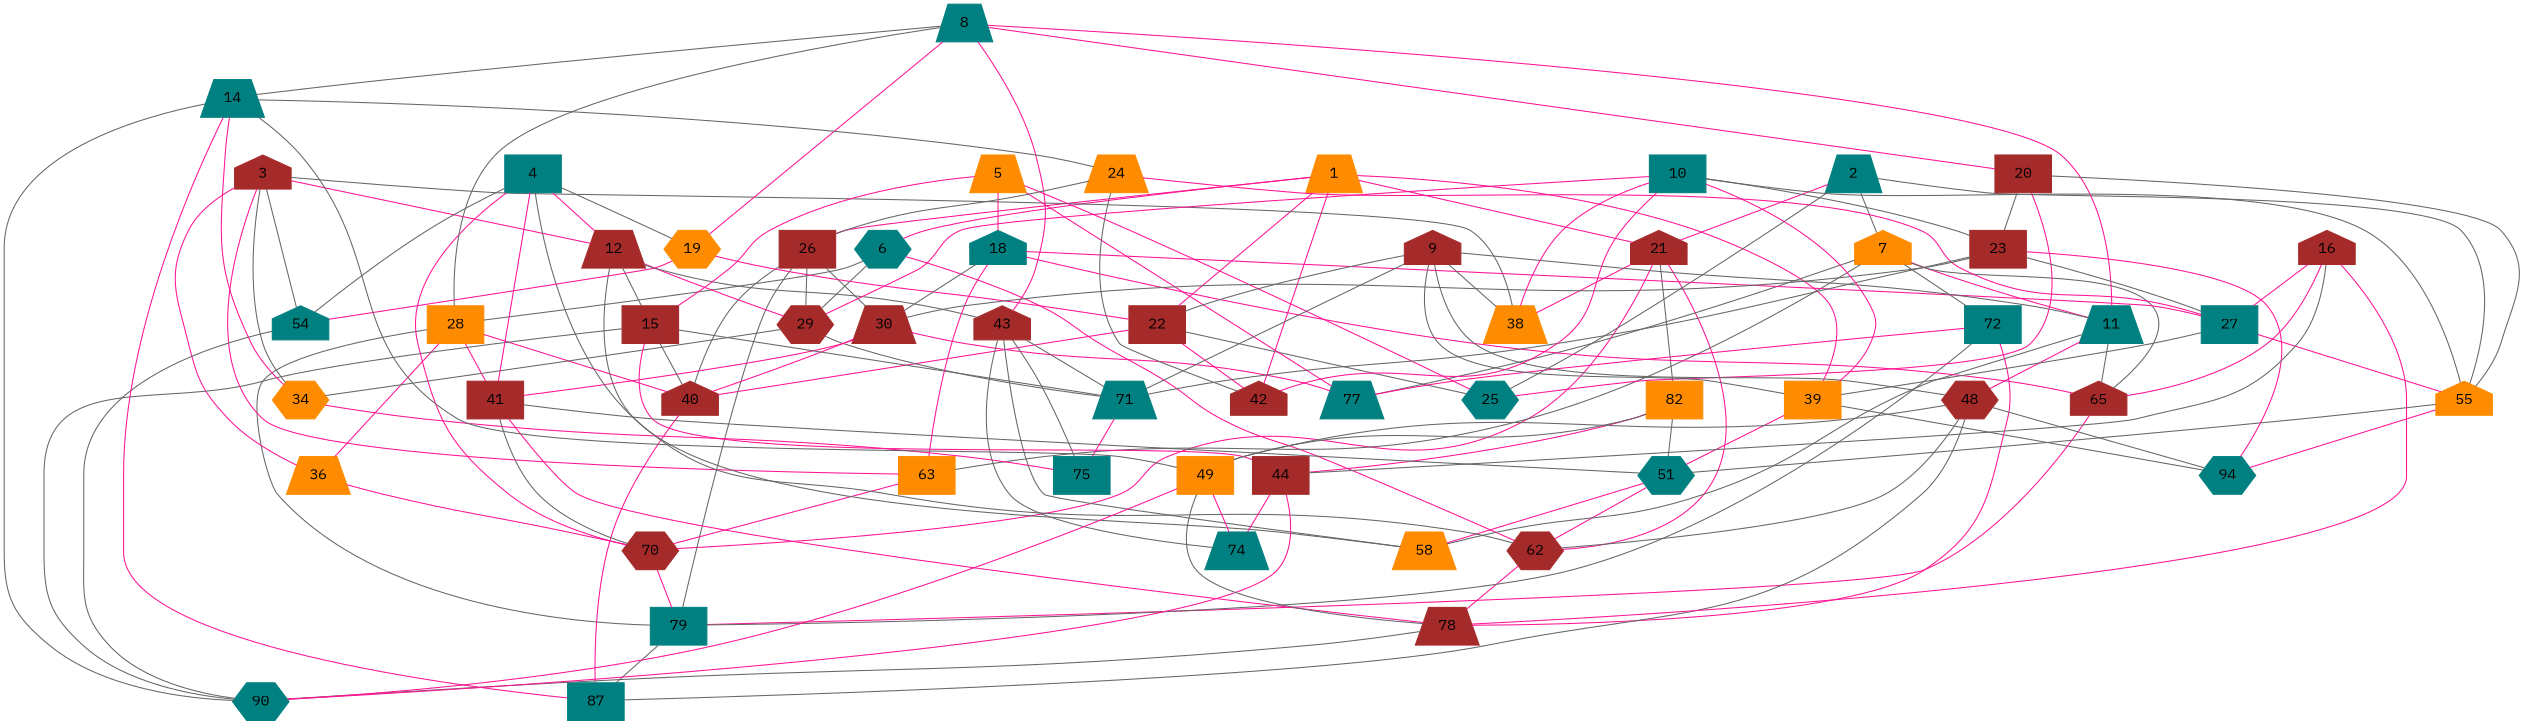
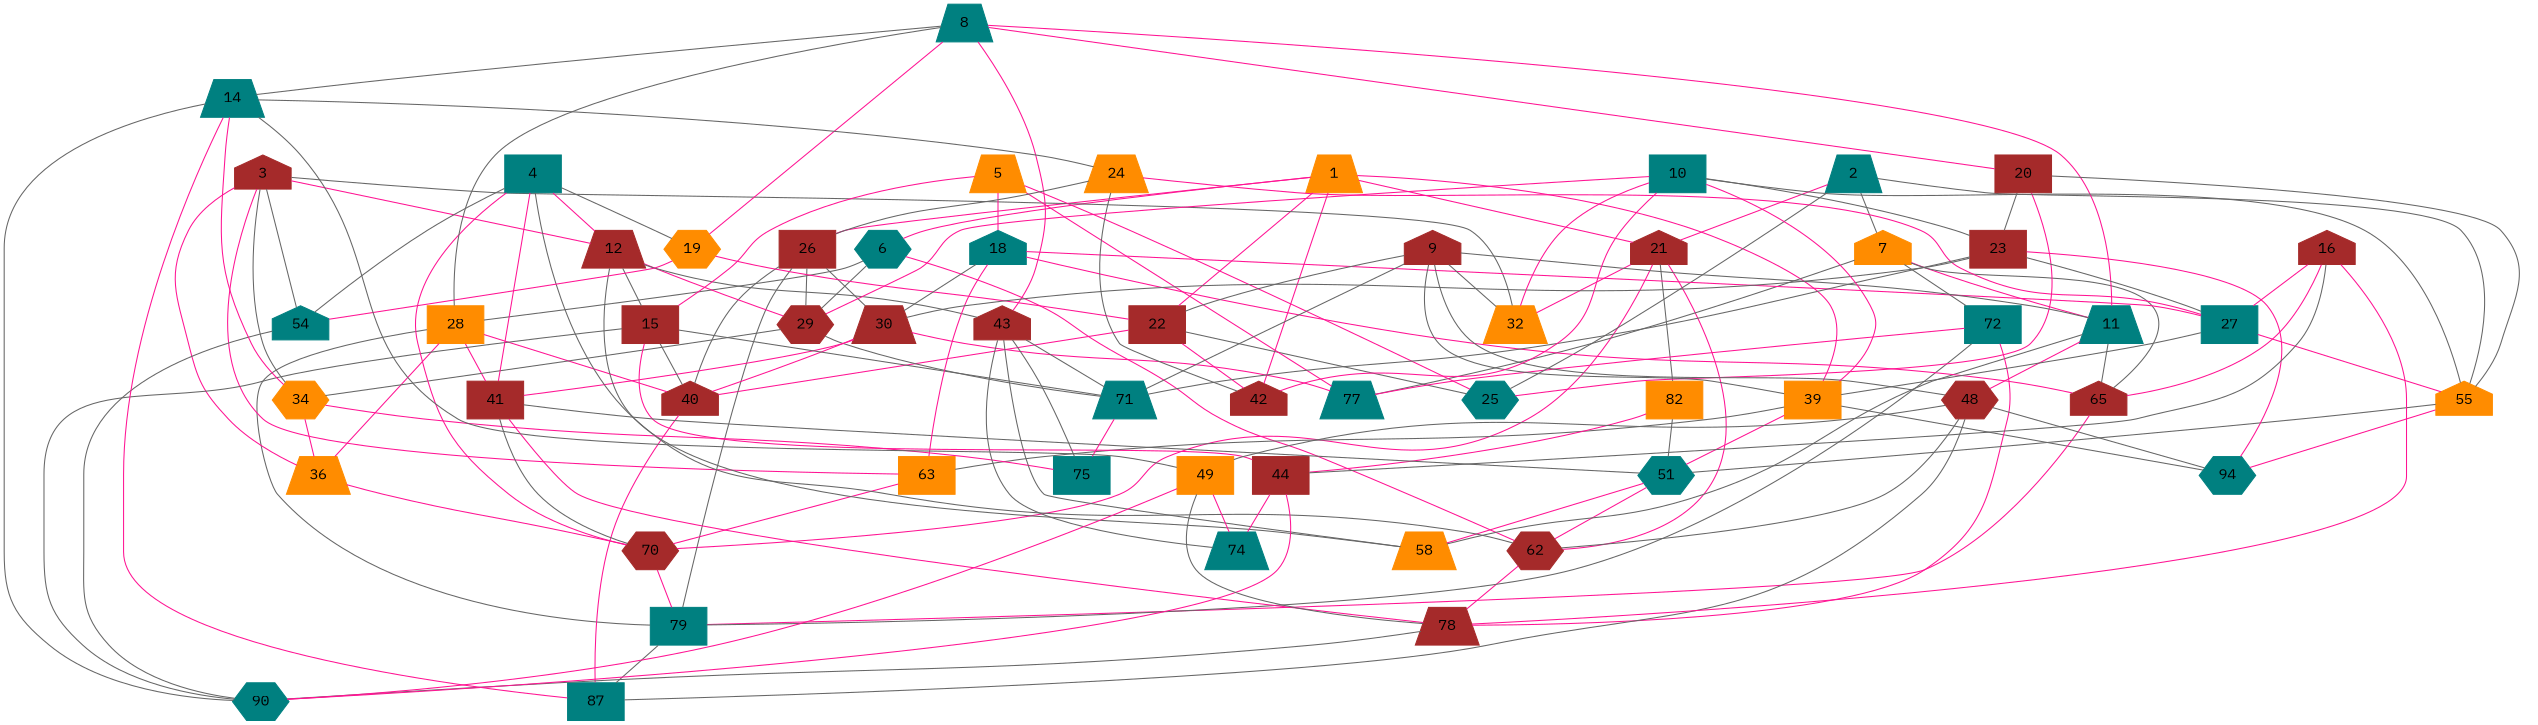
node "38": label "38" -> "32"
edge "82" -- "49": removed
edge "34" -- "36": added
edge "7" -- "63": now "39" -- "63"
